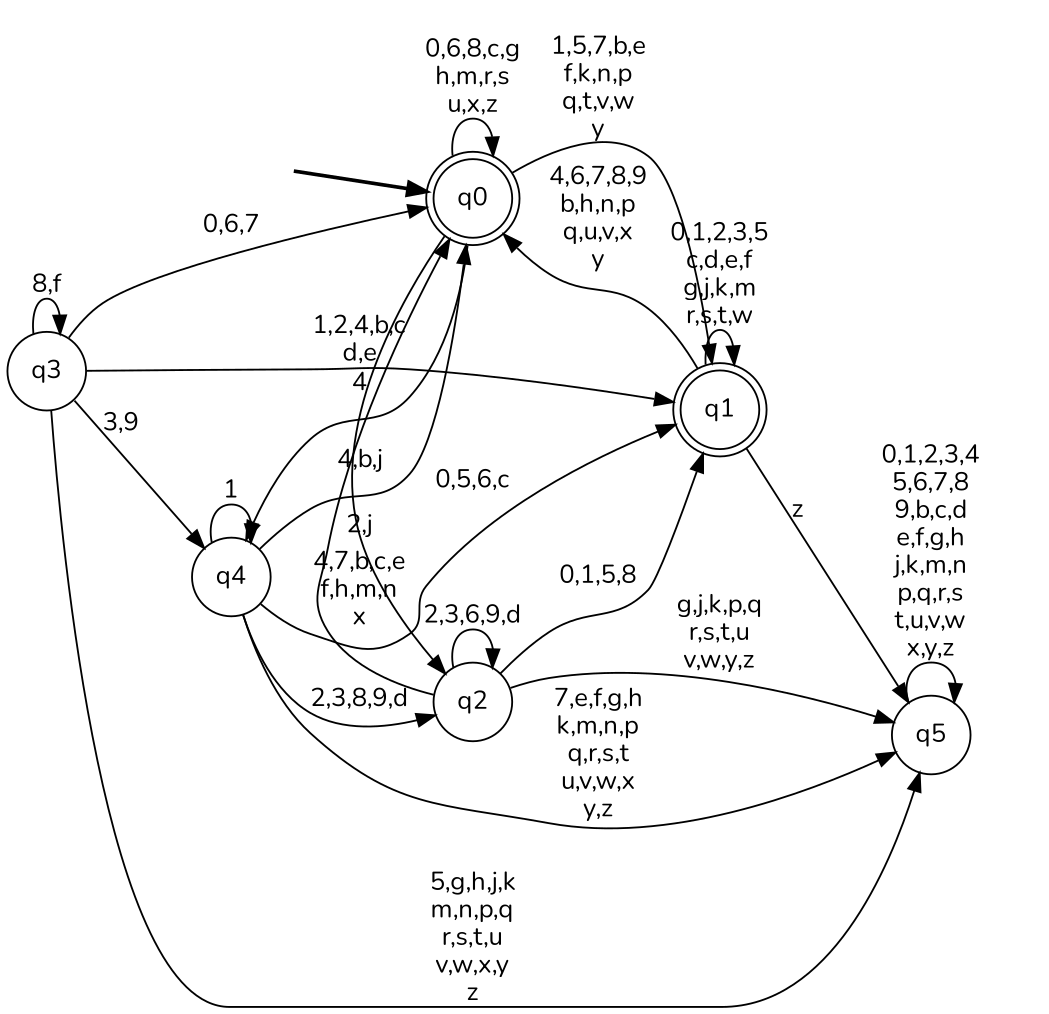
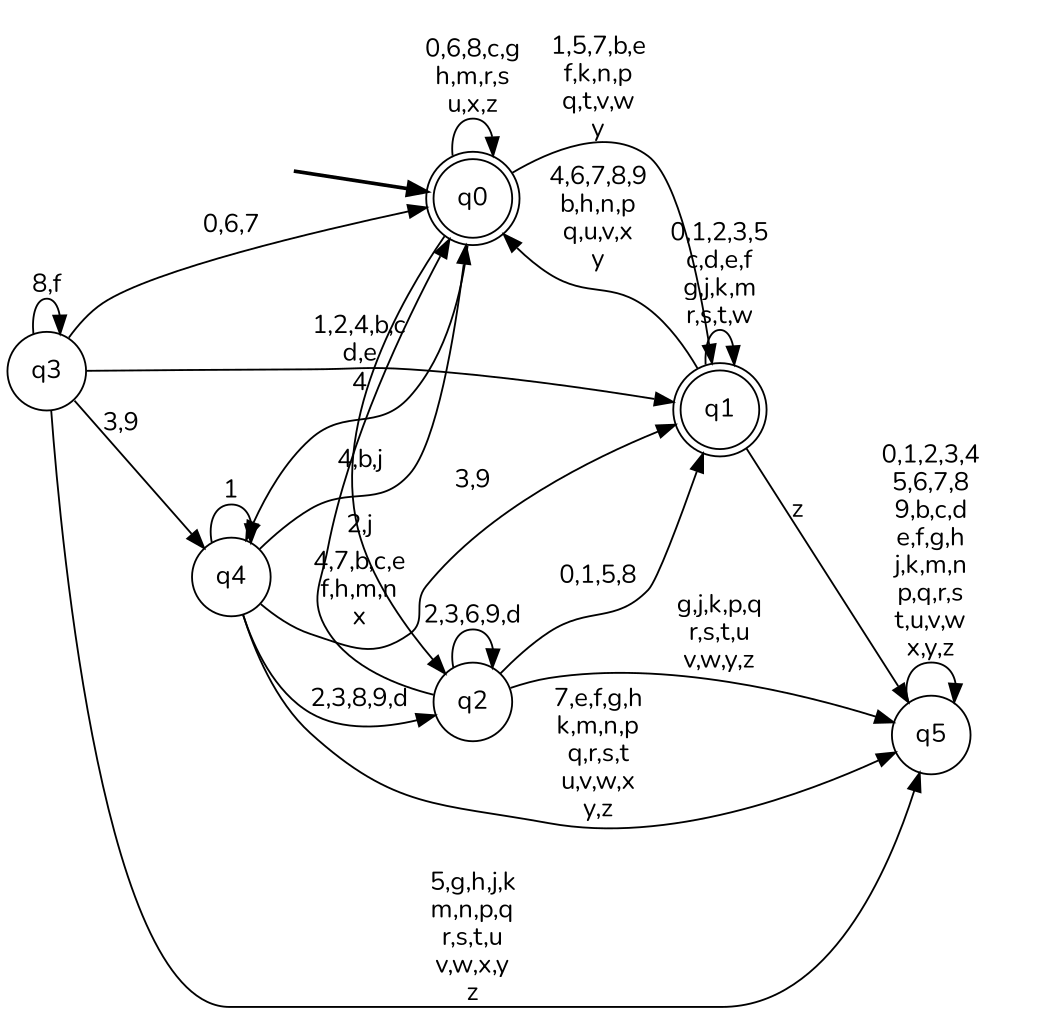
edge "q4" -> "q1": label "0,5,6,c" -> "3,9"
